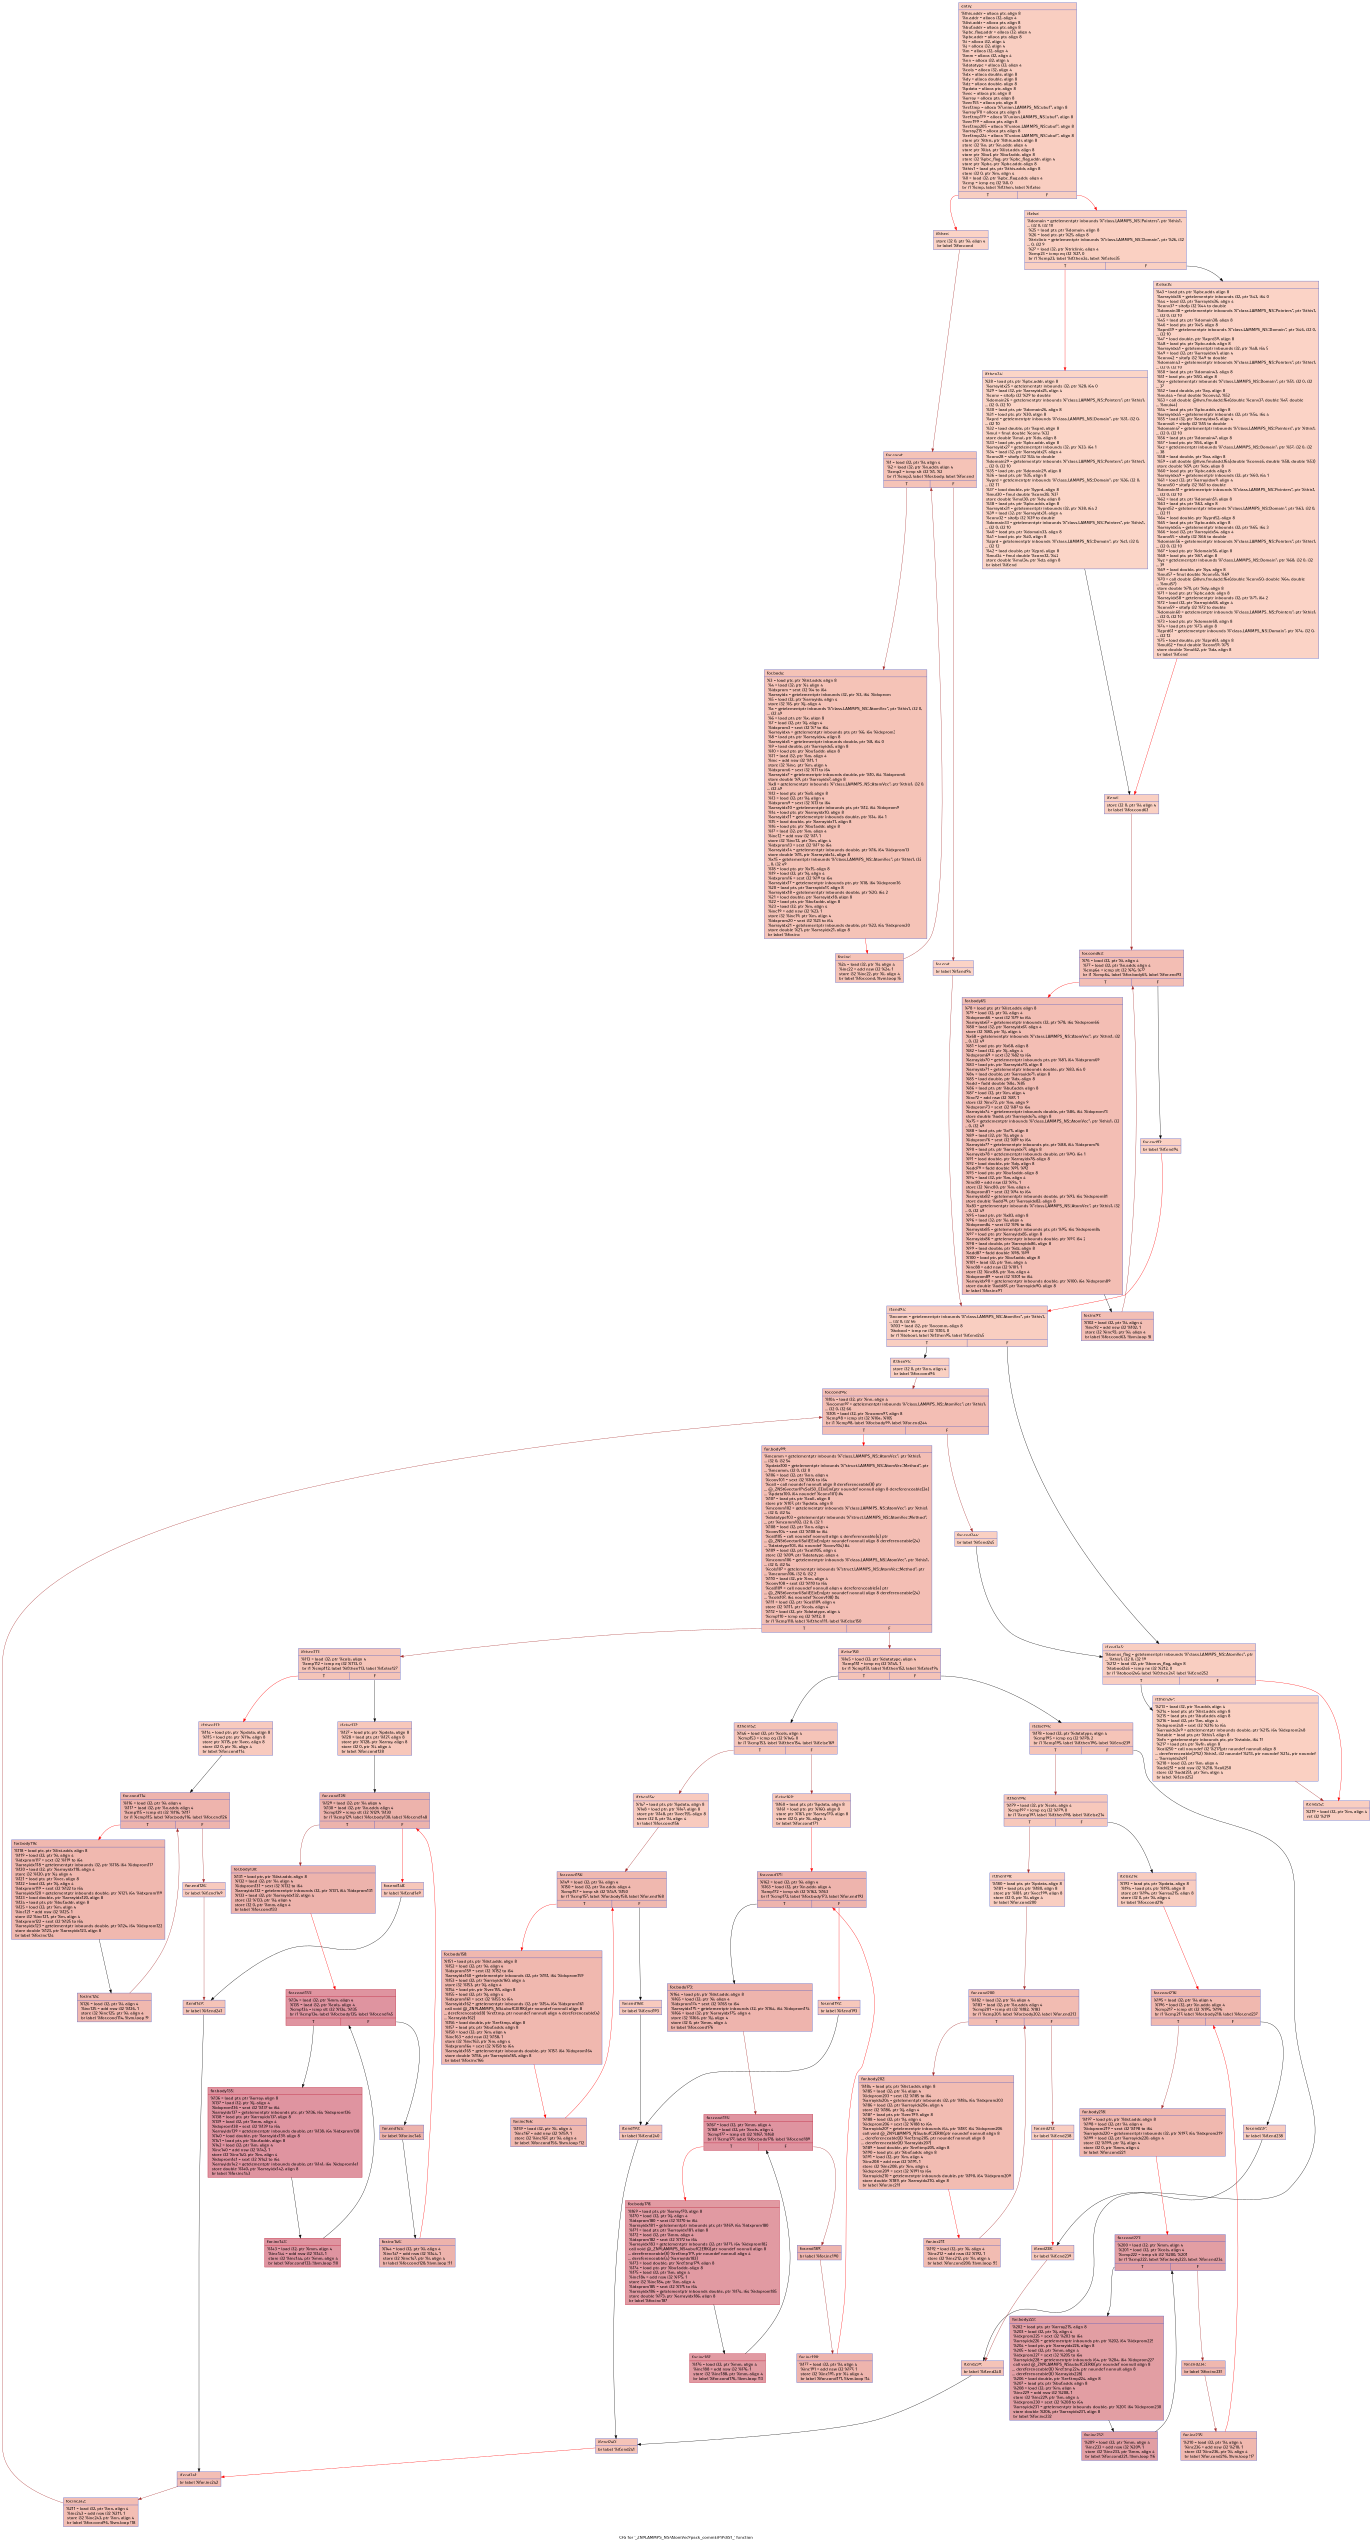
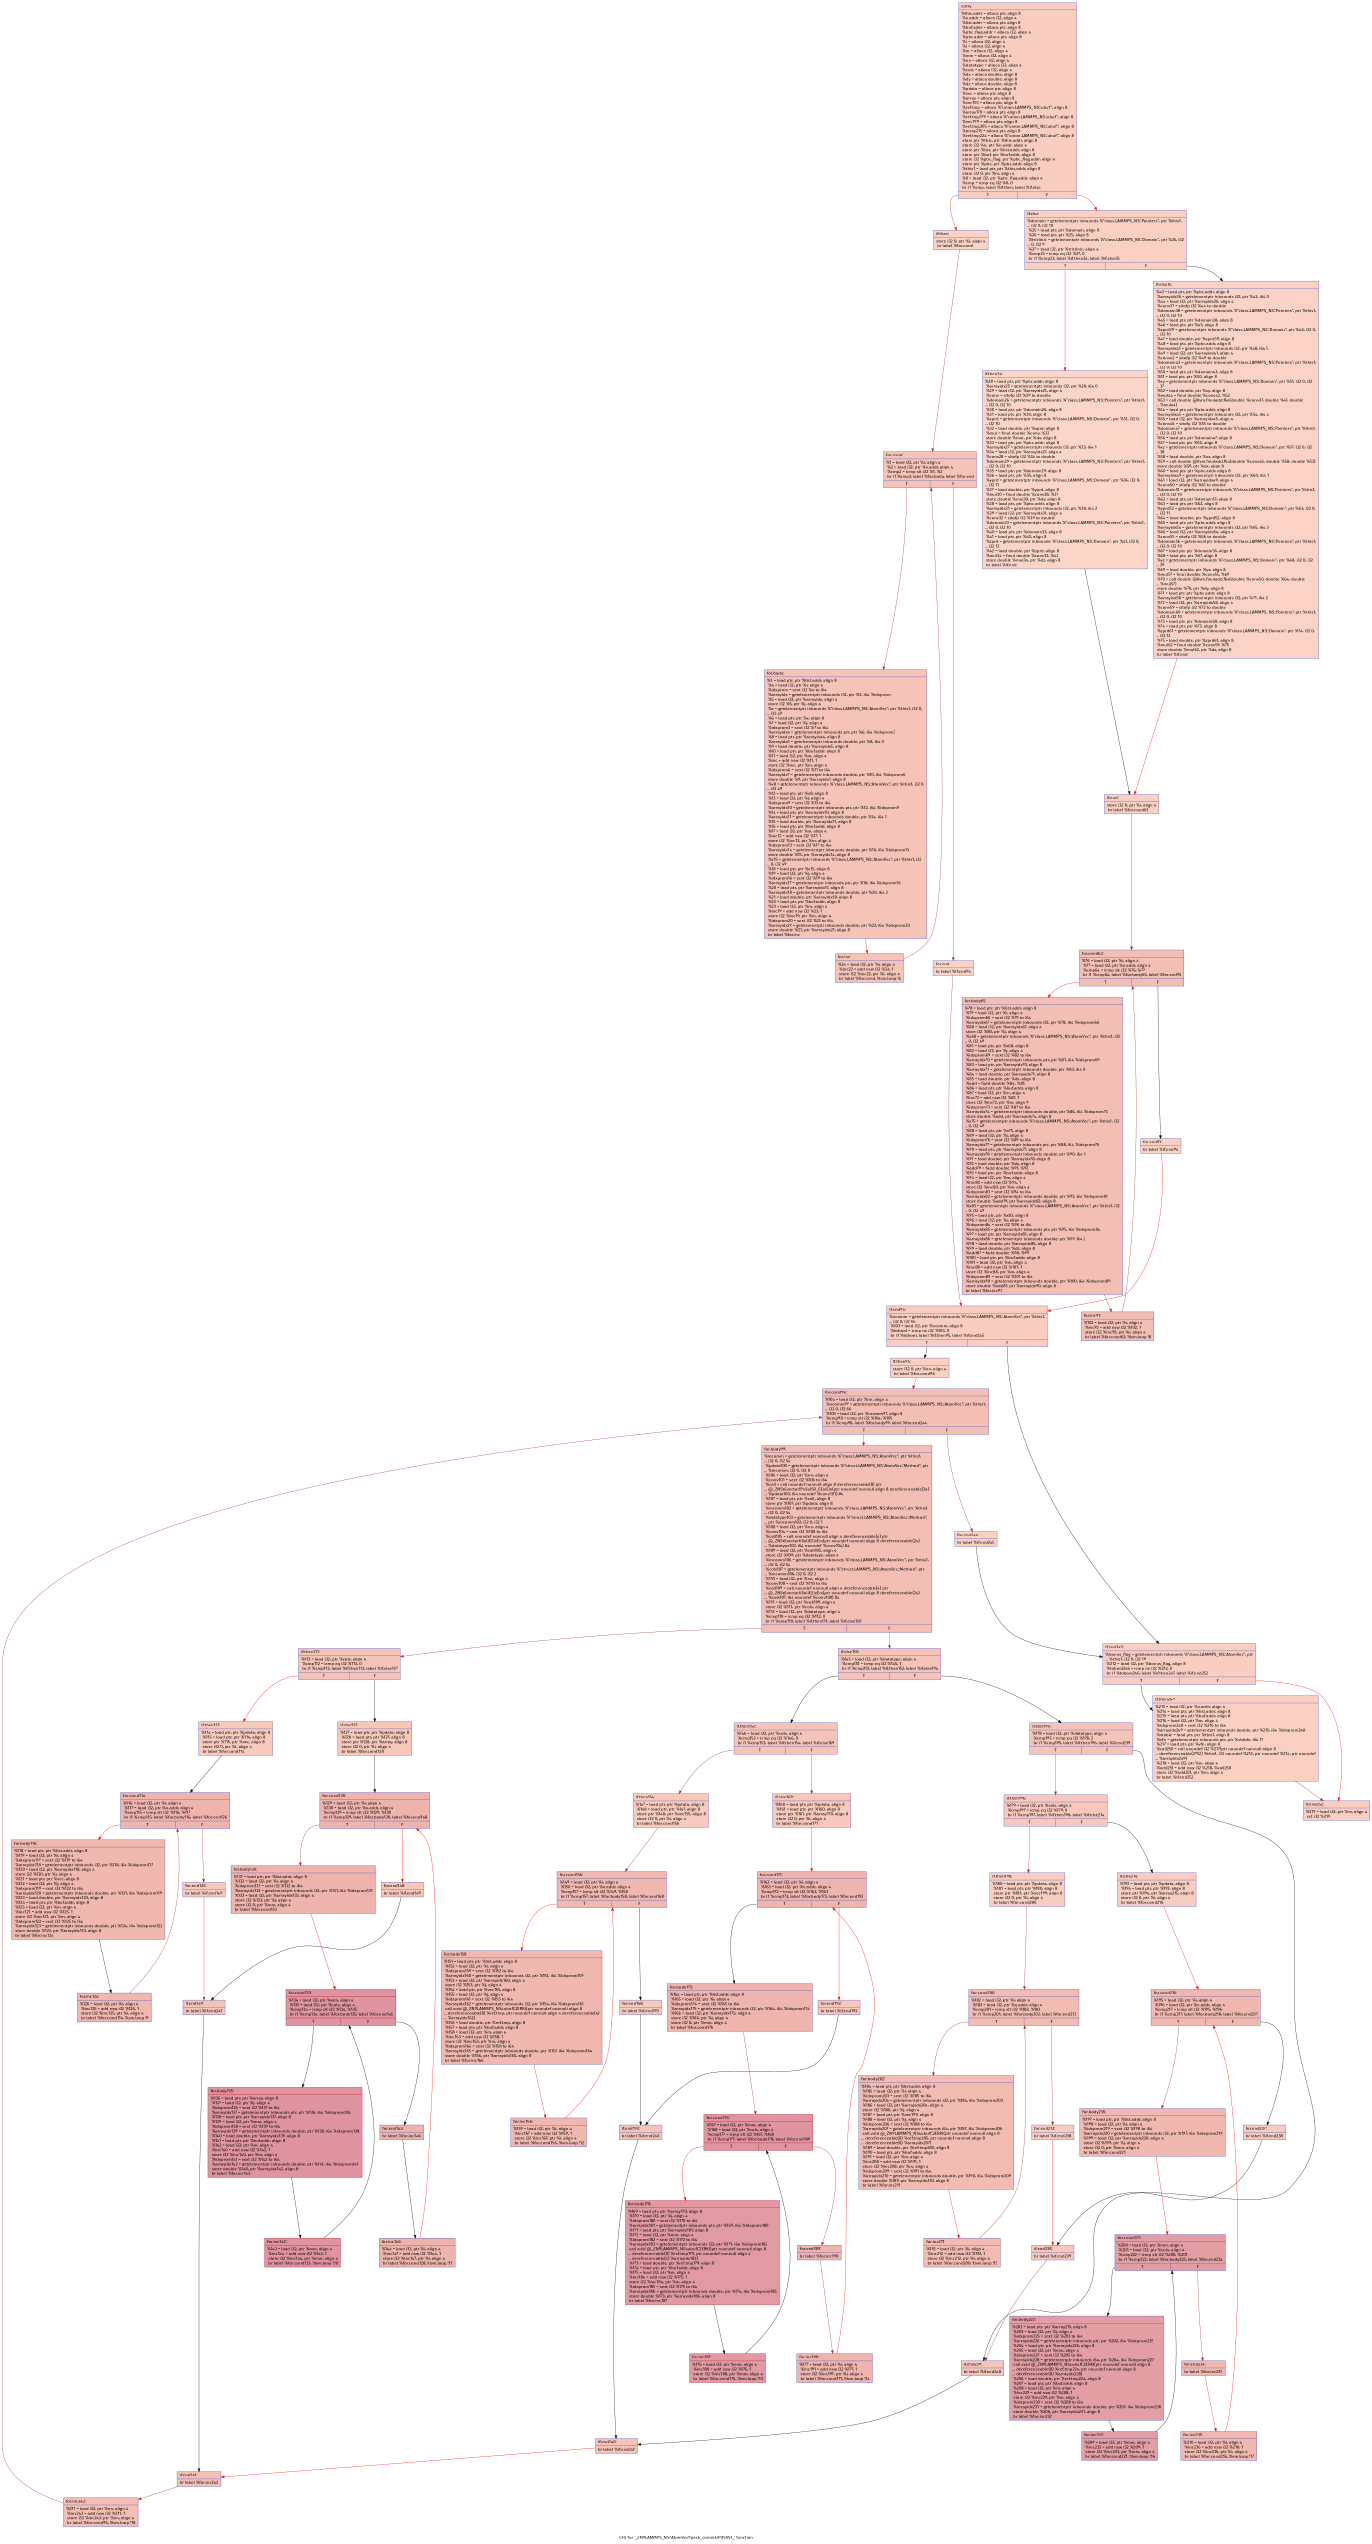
edge "for.body65:" -> "for.inc91:": color black -> brown
